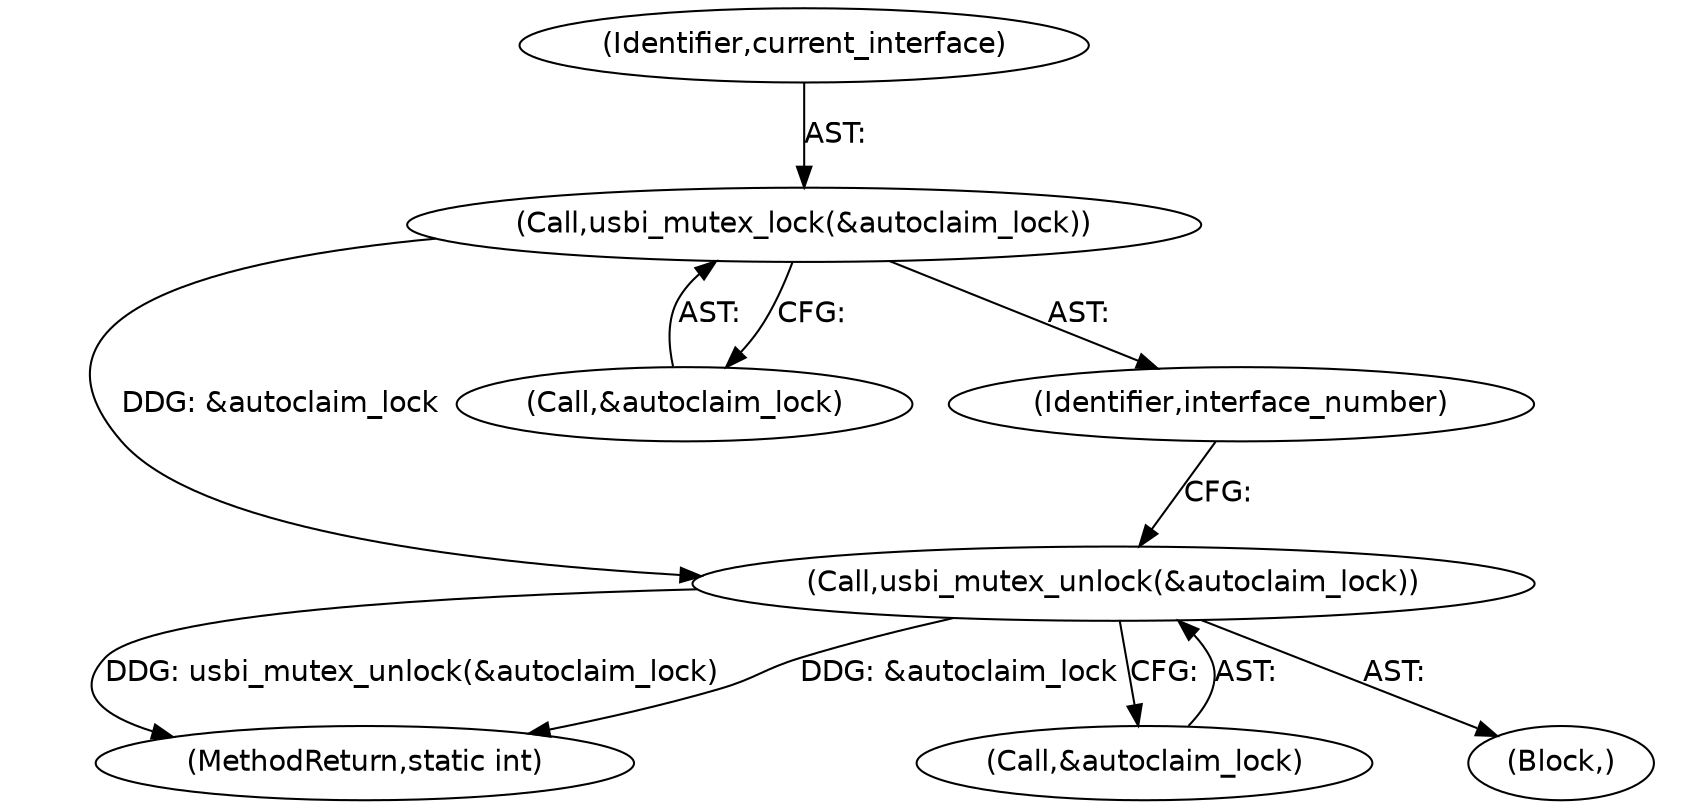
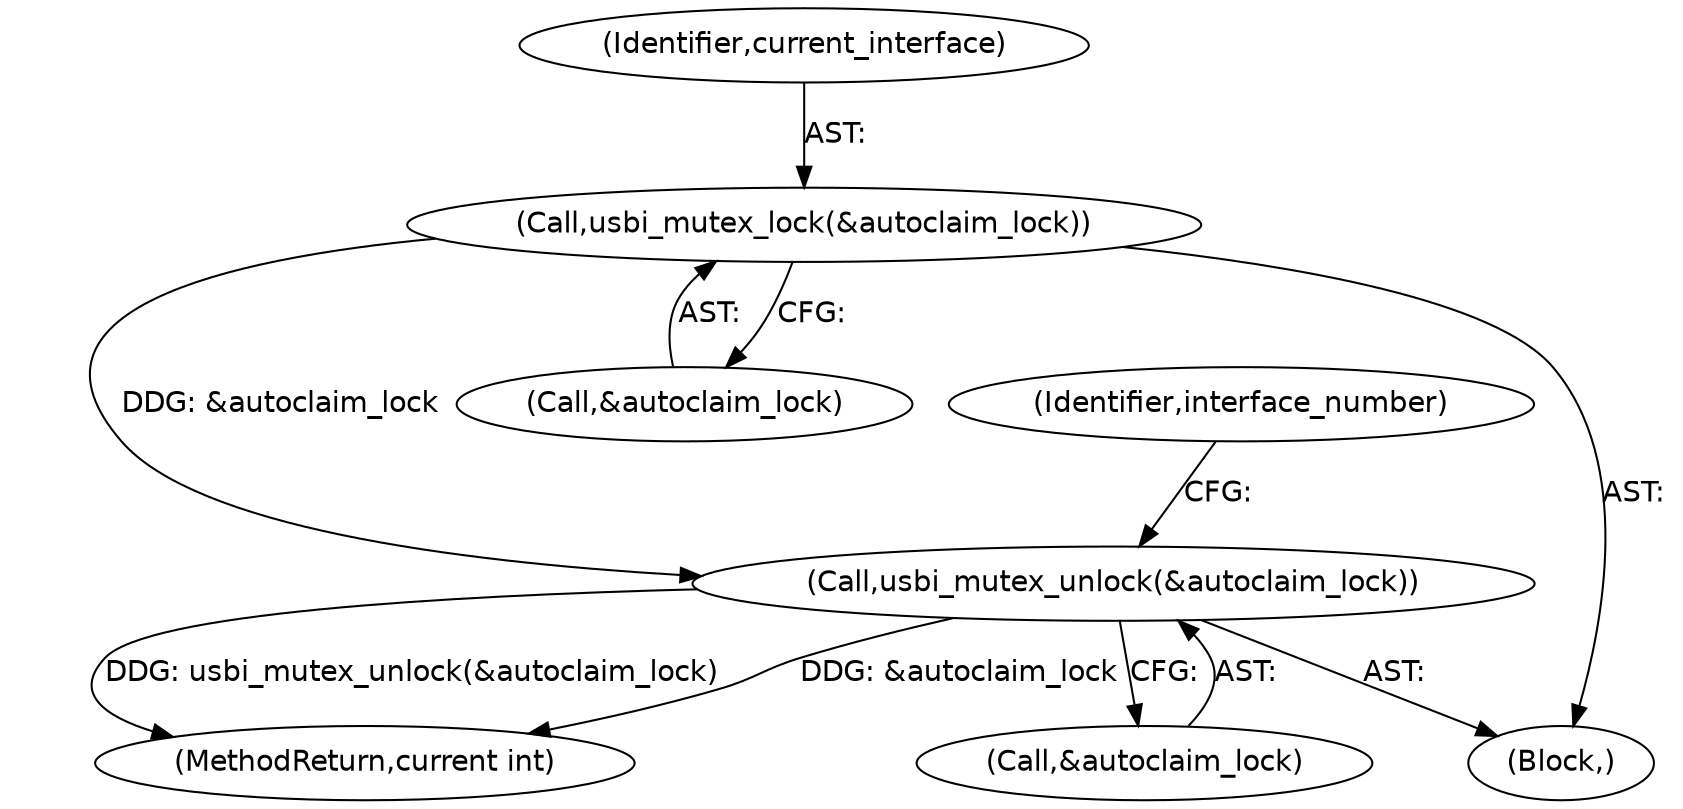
edge "(Call,usbi_mutex_lock(&autoclaim_lock))" -> "(Identifier,interface_number)": now "(Call,usbi_mutex_lock(&autoclaim_lock))" -> "(Block,)"
node "(MethodReturn,static int)": label "(MethodReturn,static int)" -> "(MethodReturn,current int)"
